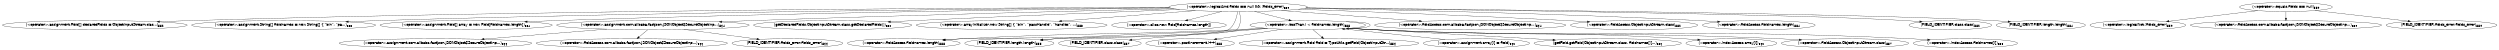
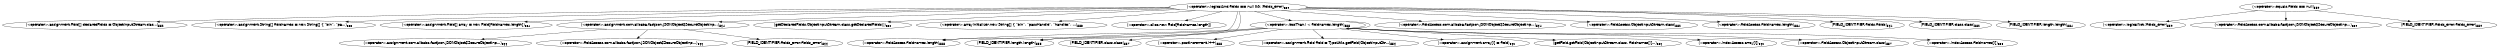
node "(FIELD_IDENTIFIER,fields,fields)": added
edge "(<operator>.assignment,array[i] = field)" -> "(<operator>.lessThan,i < fieldnames.length)": reversed
